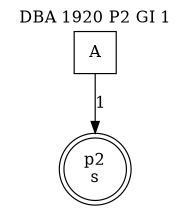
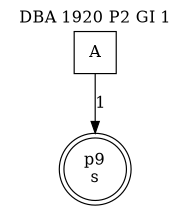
node "p2 s": label "p2 s" -> "p9 s"
